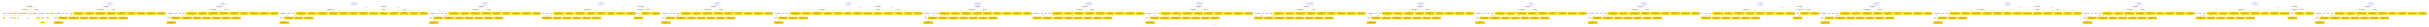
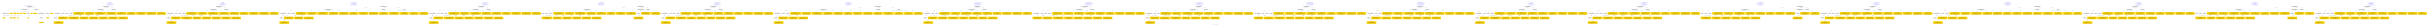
node "birthDate": fillcolor lightgray -> gold
node "values": fillcolor lightgray -> gold
node "relatedArtworksTitle": removed
